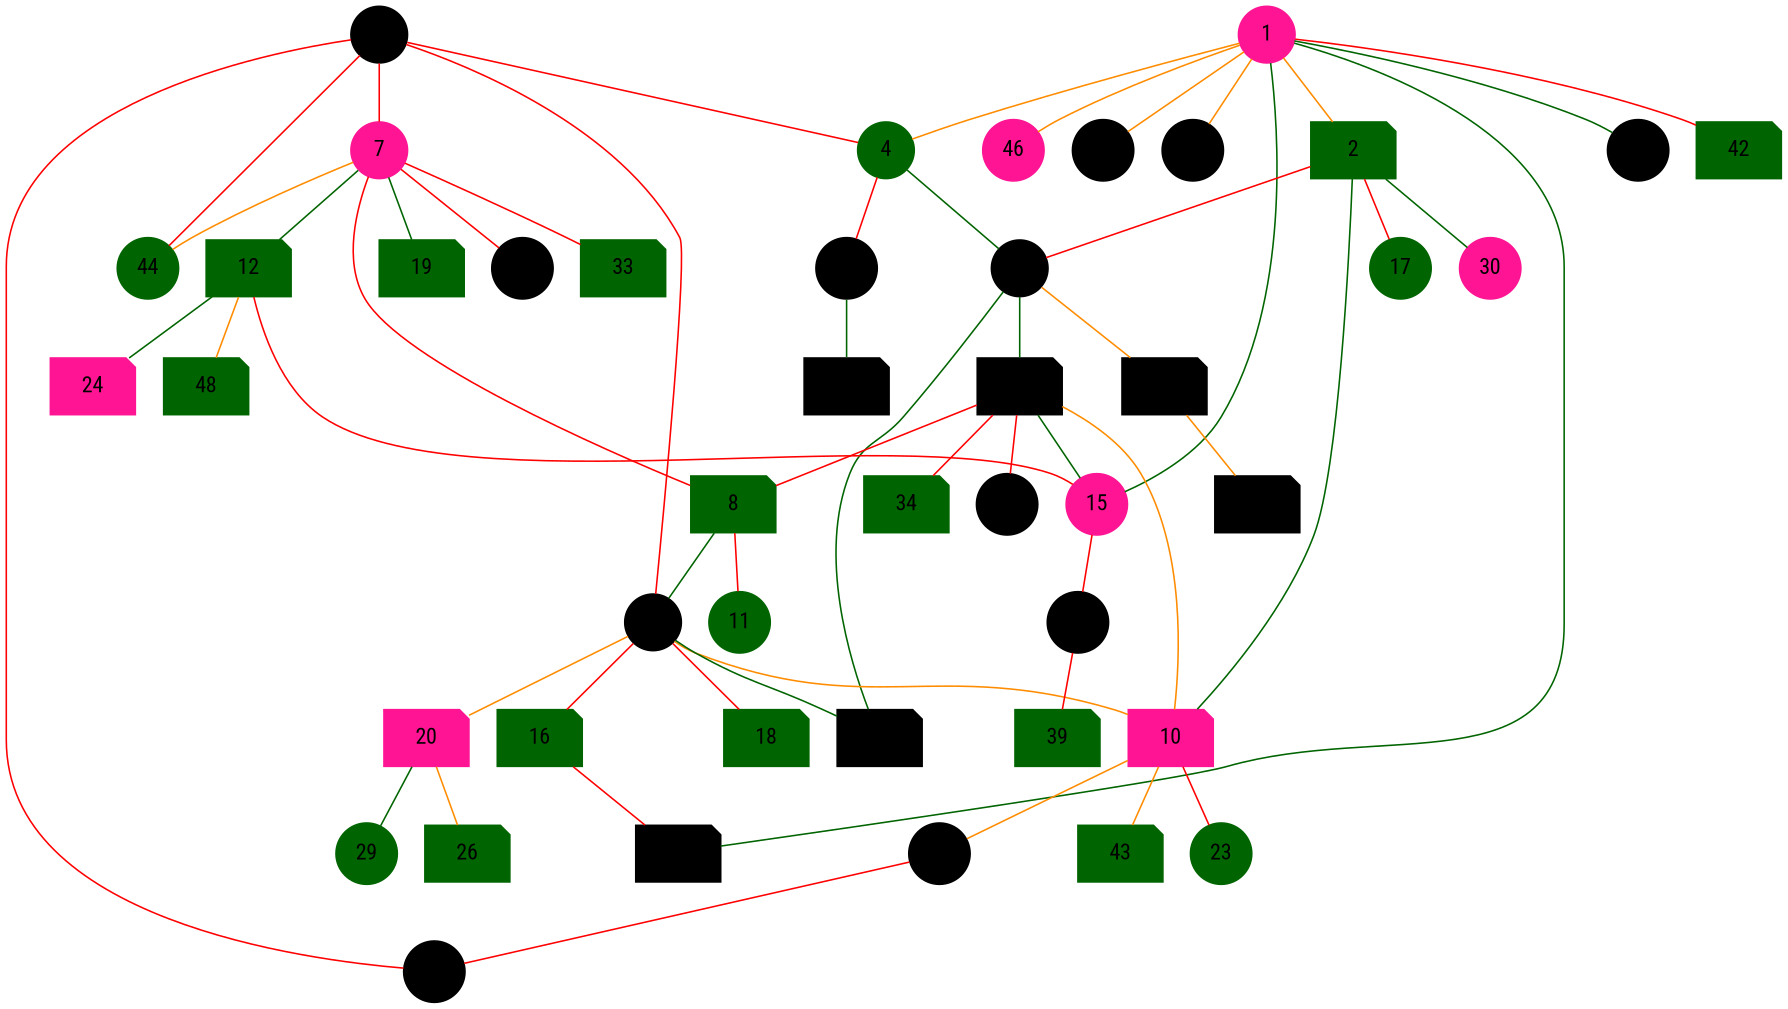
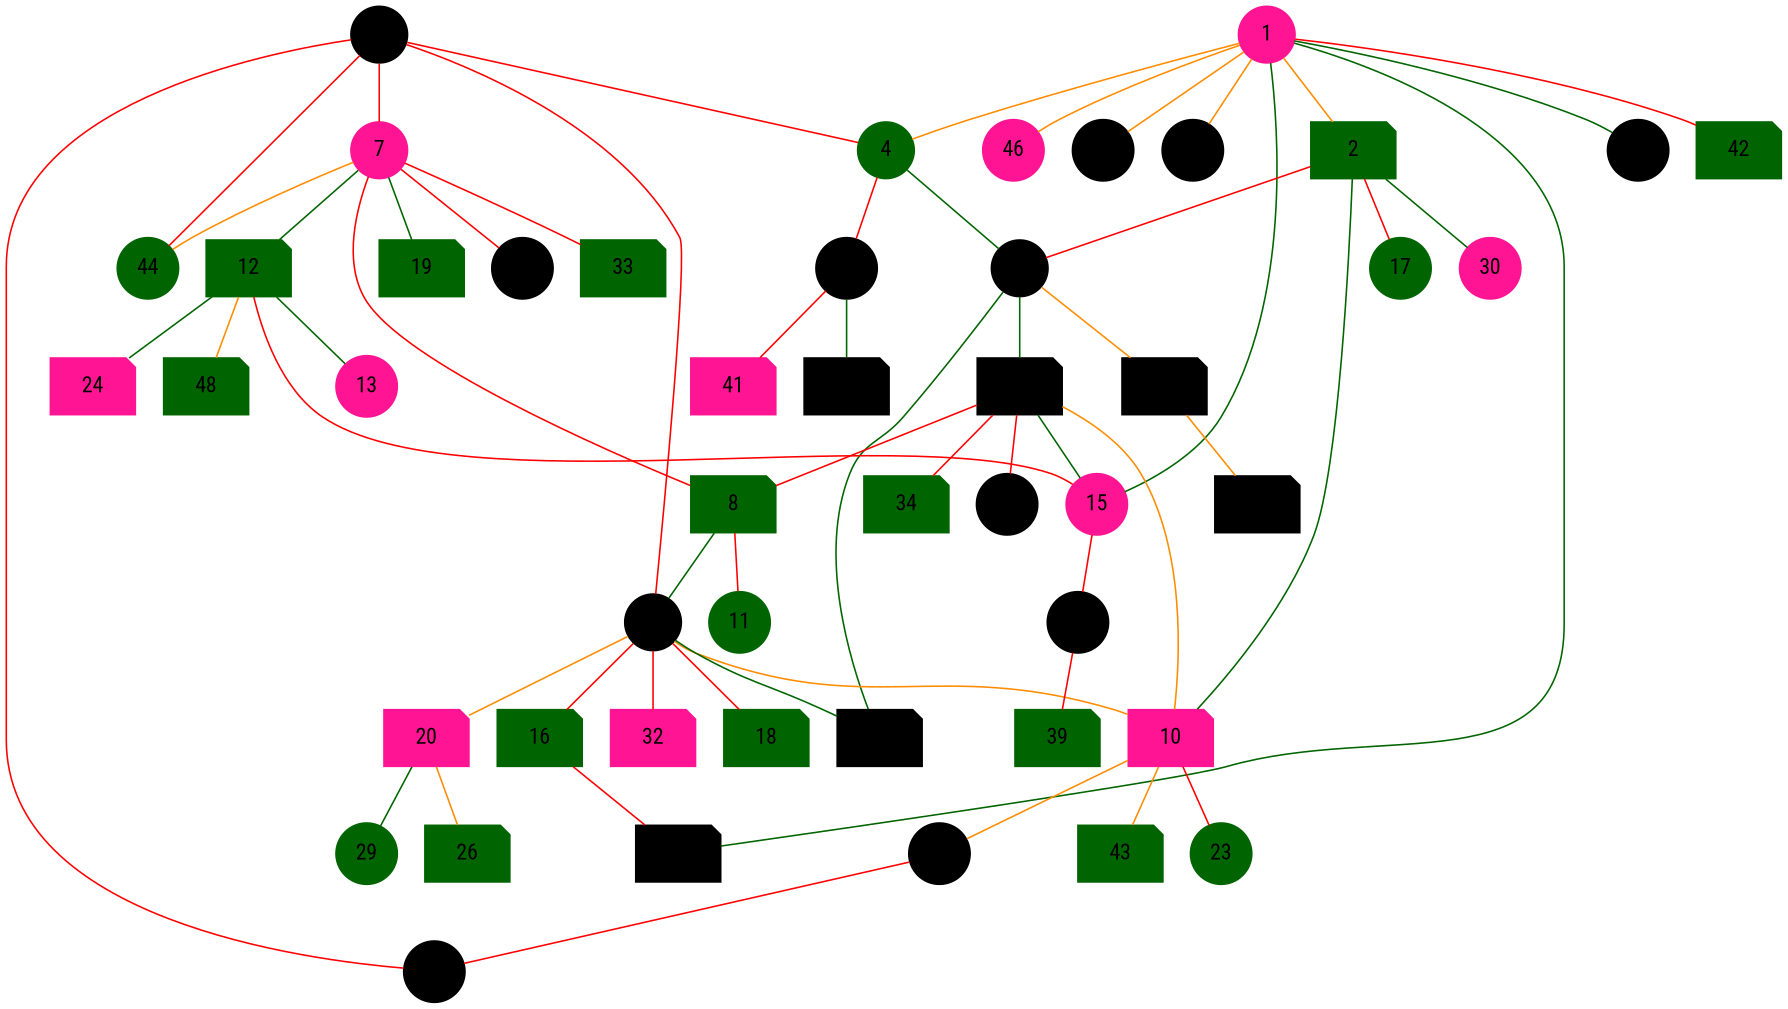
node "13": added
node "41": added
node "32": added
